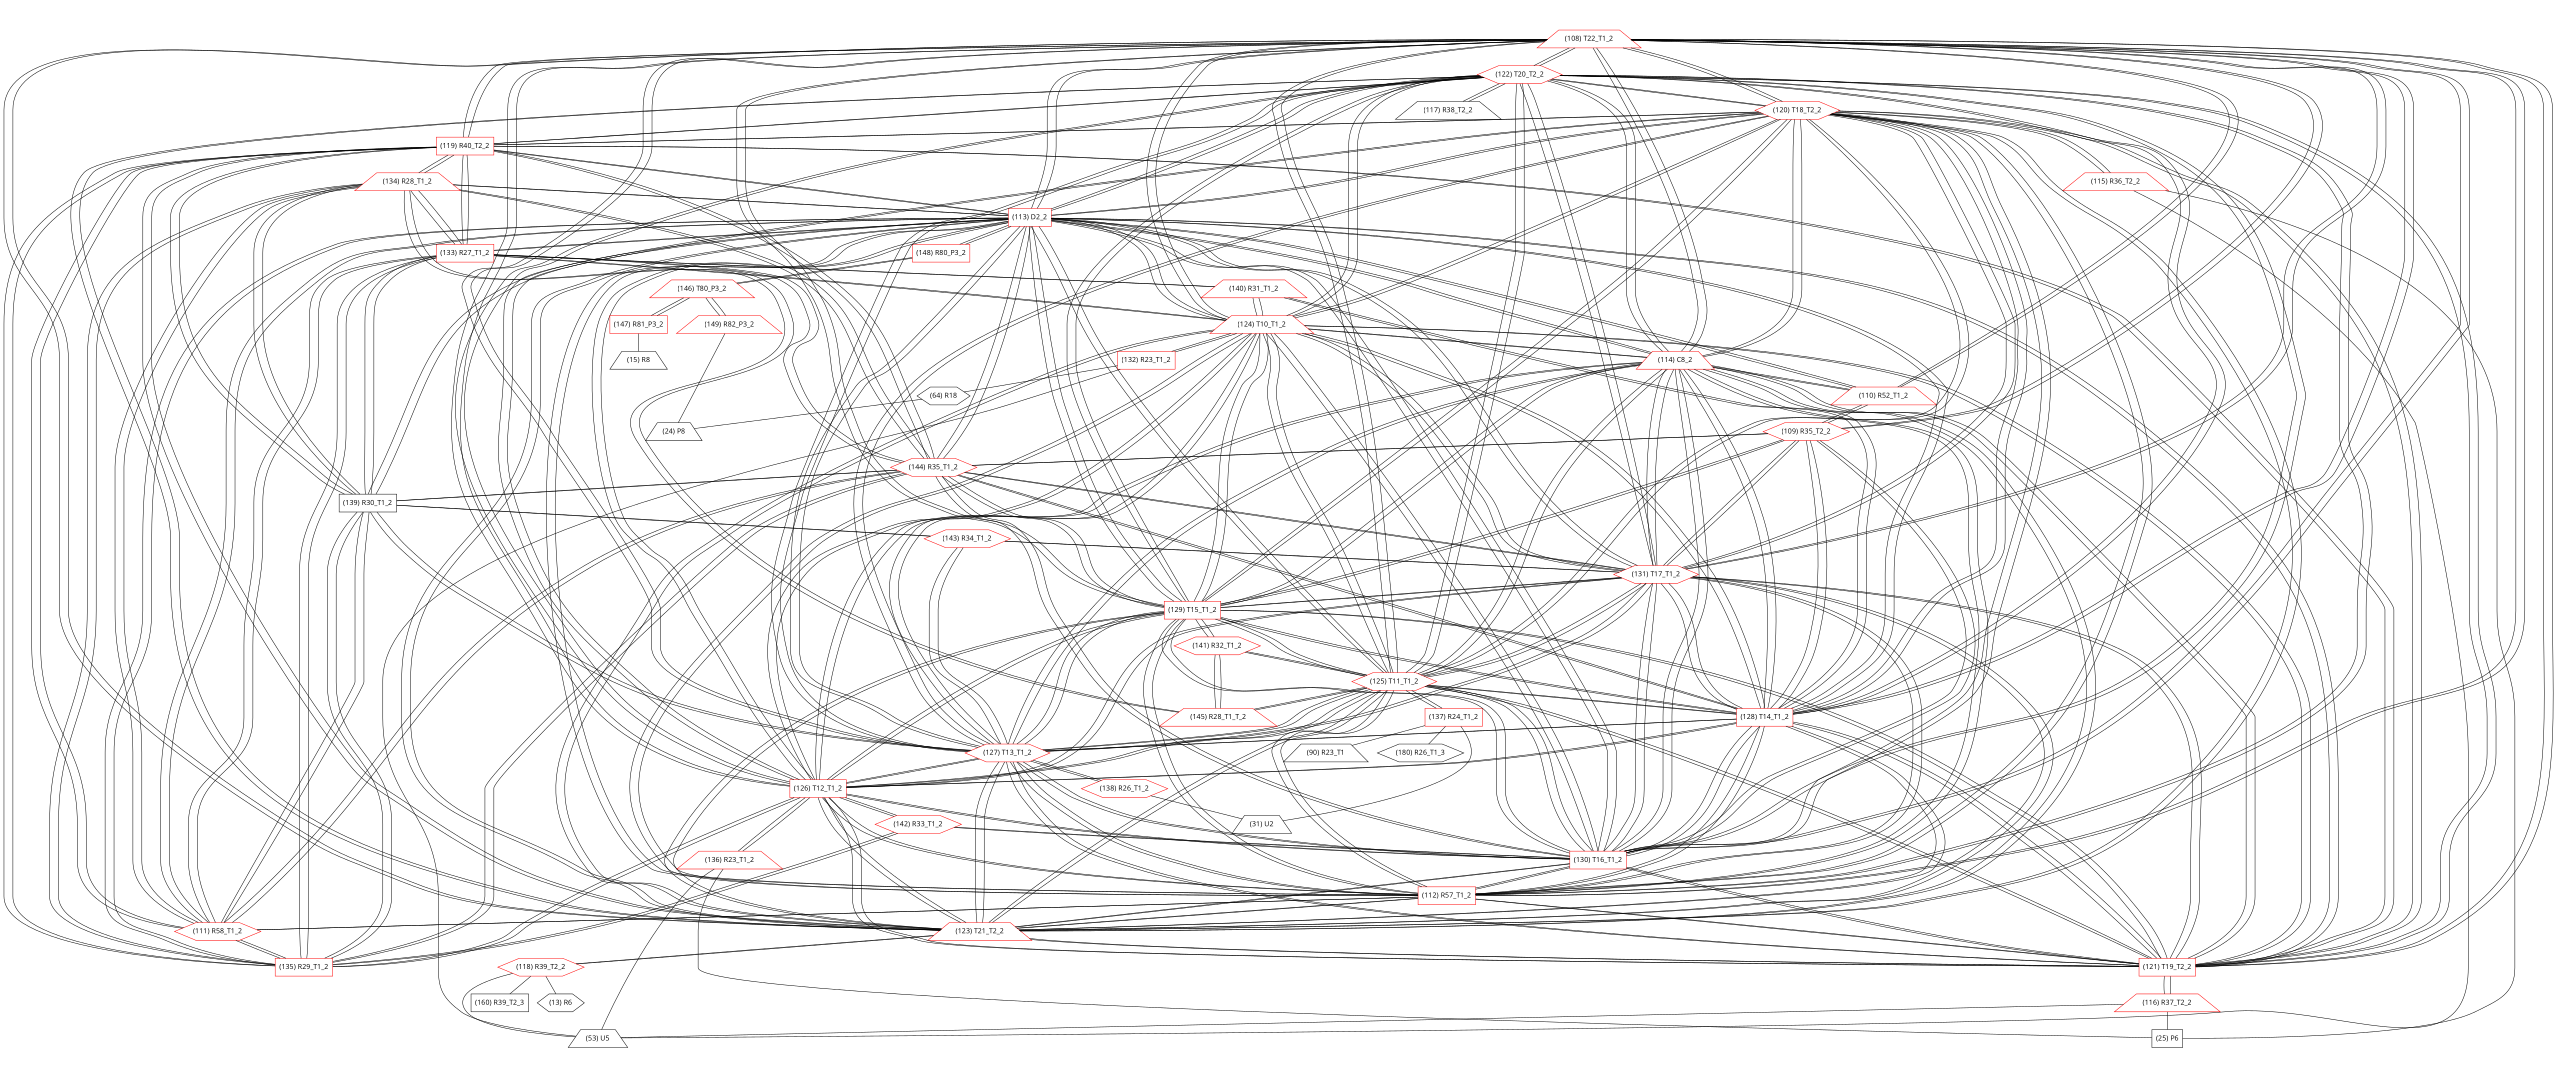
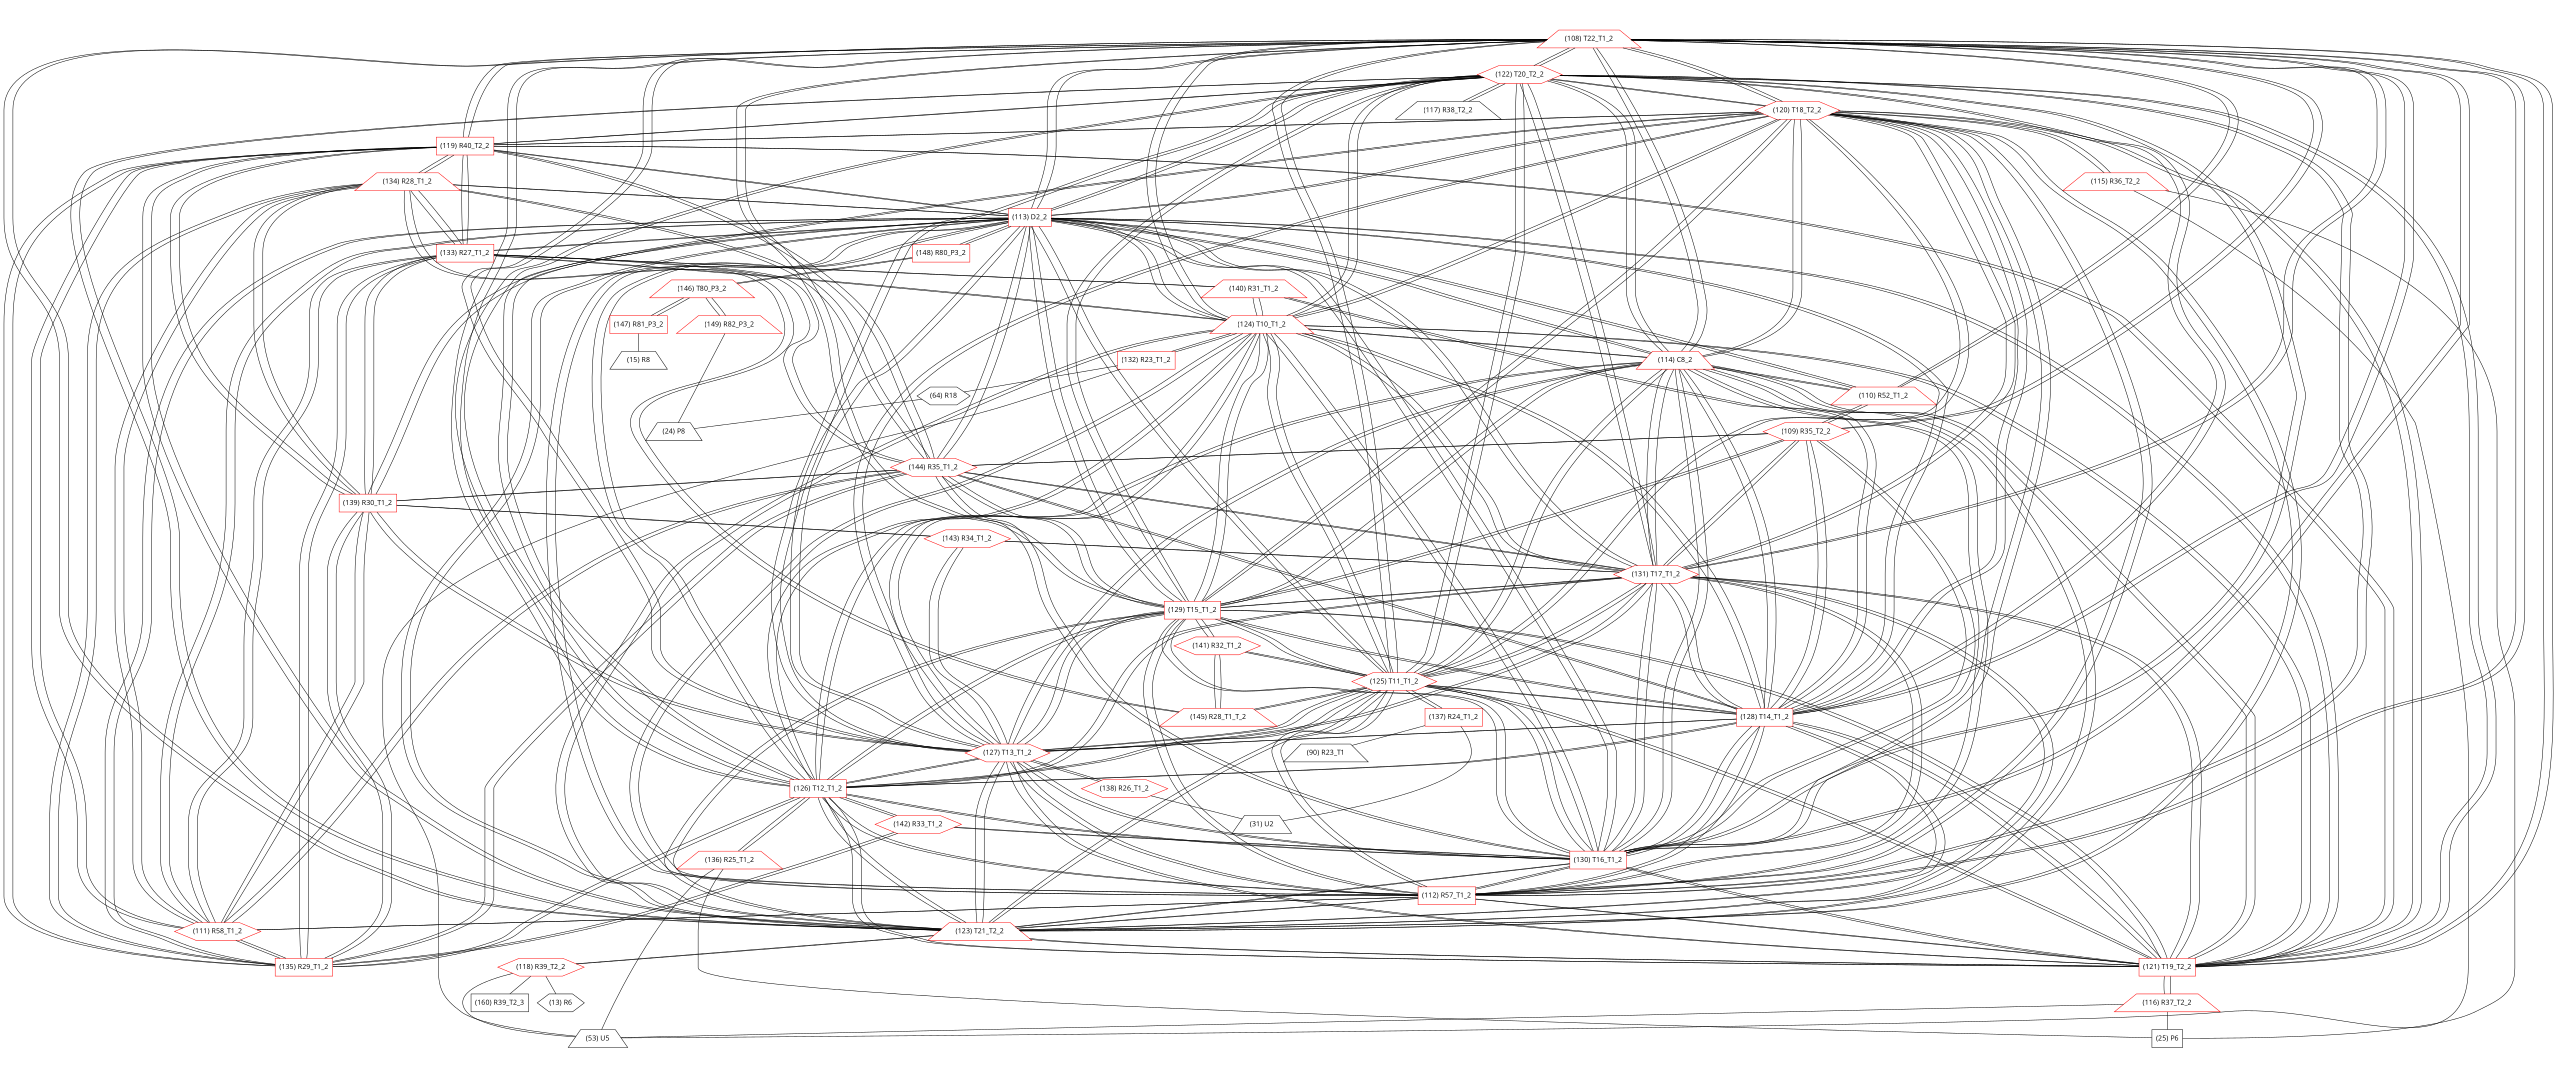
node "(139) R30_T1_2": color black -> red
node "(180) R26_T1_3": removed
node "(136) R23_T1_2": label "(136) R23_T1_2" -> "(136) R25_T1_2"
